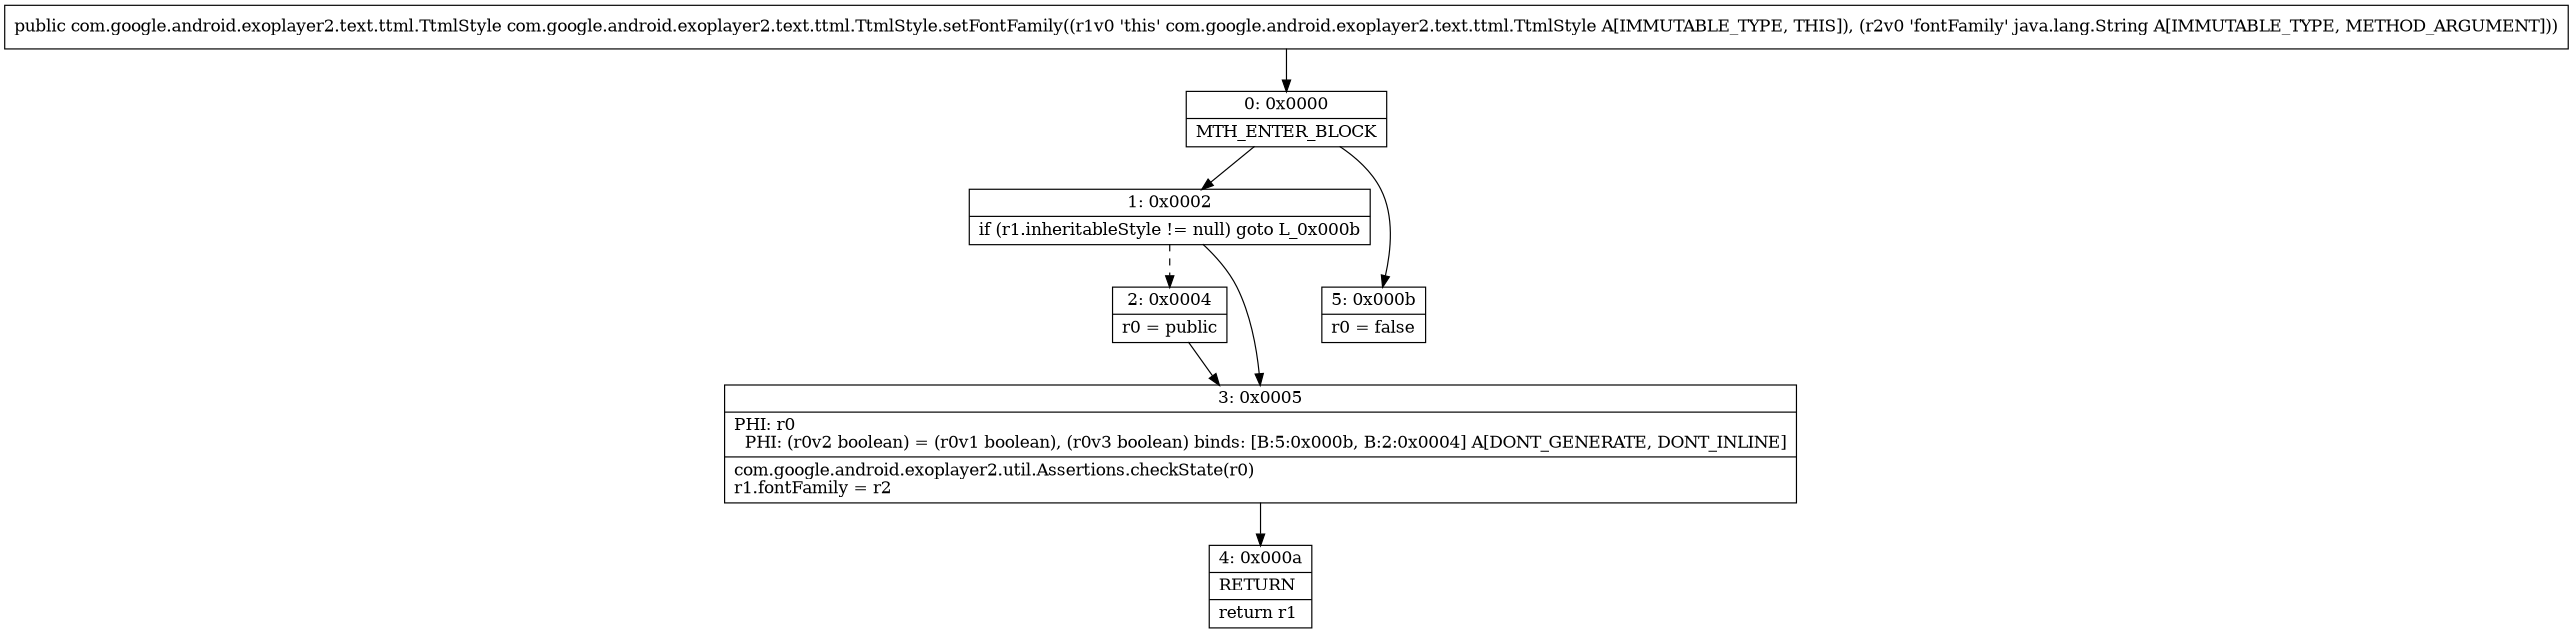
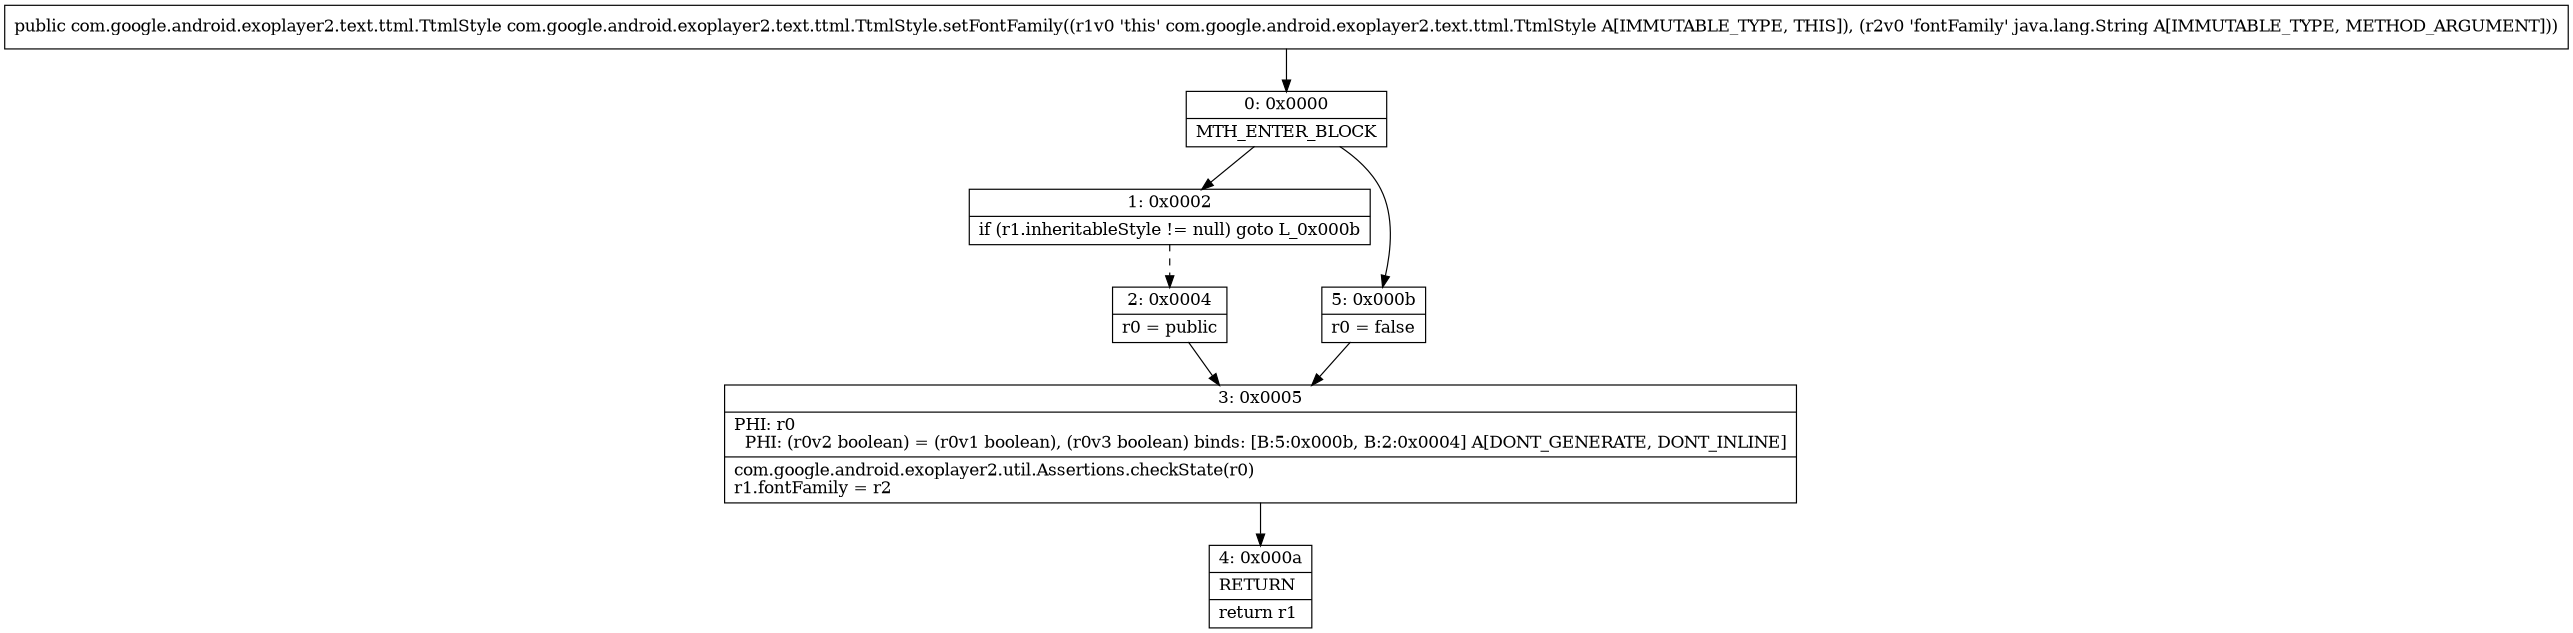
edge "1: 0x0002" -> "3: 0x0005": now "5: 0x000b" -> "3: 0x0005"
